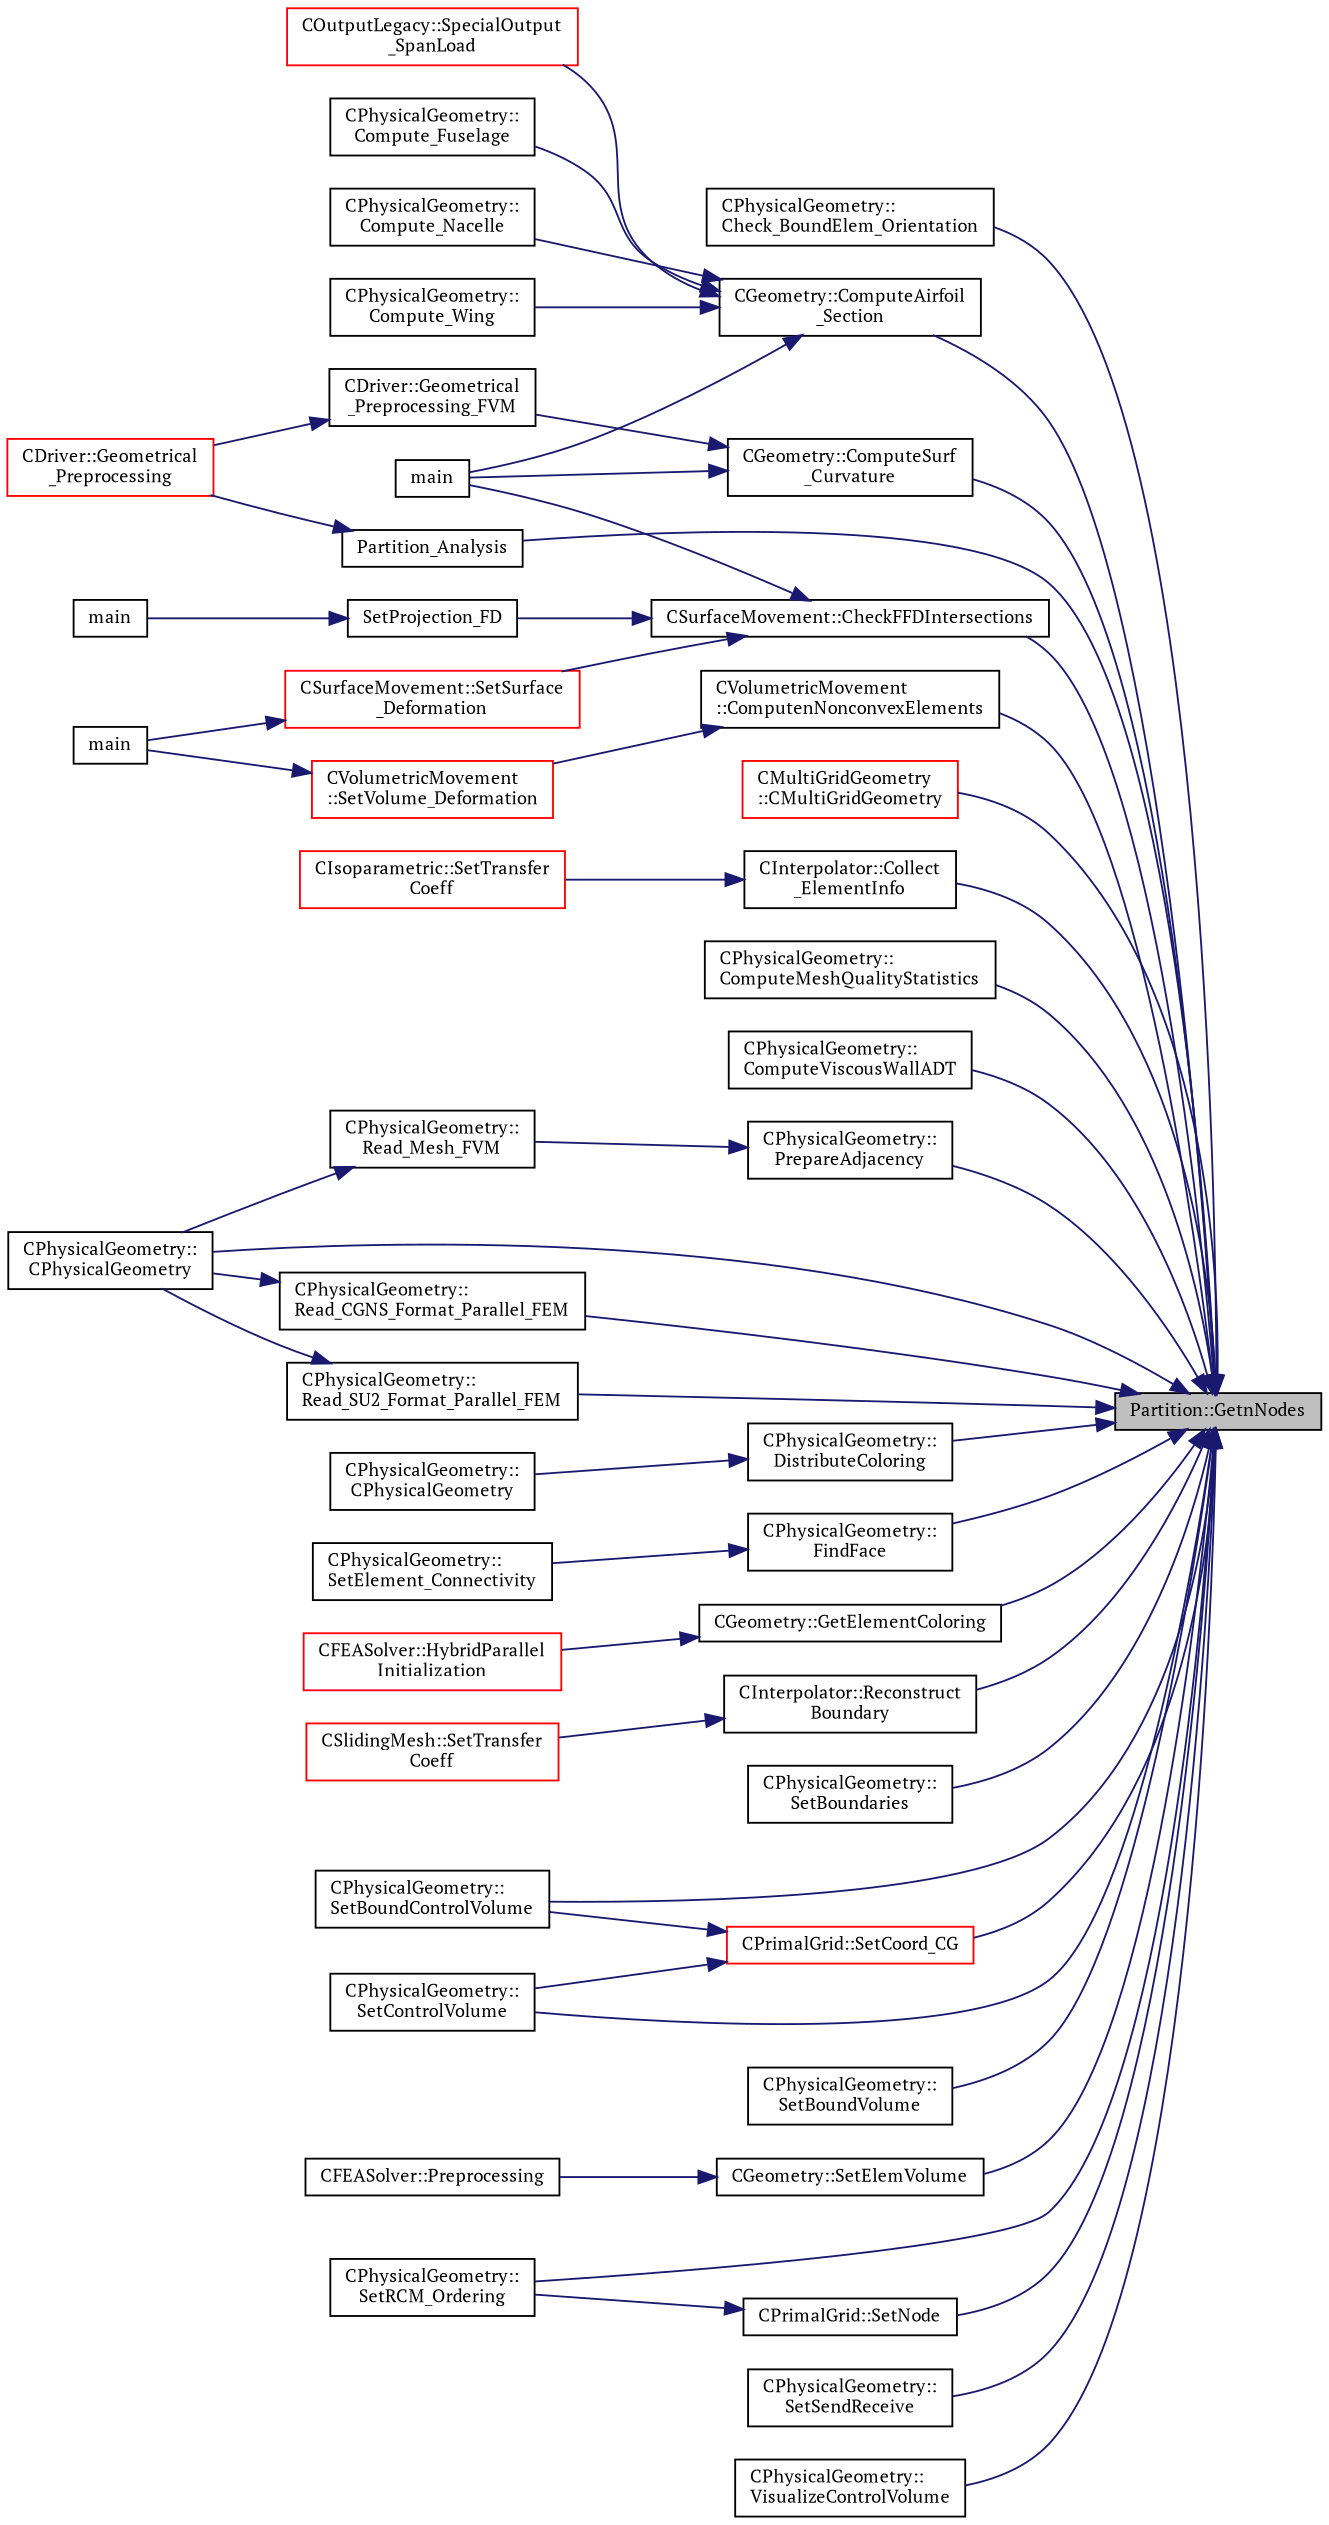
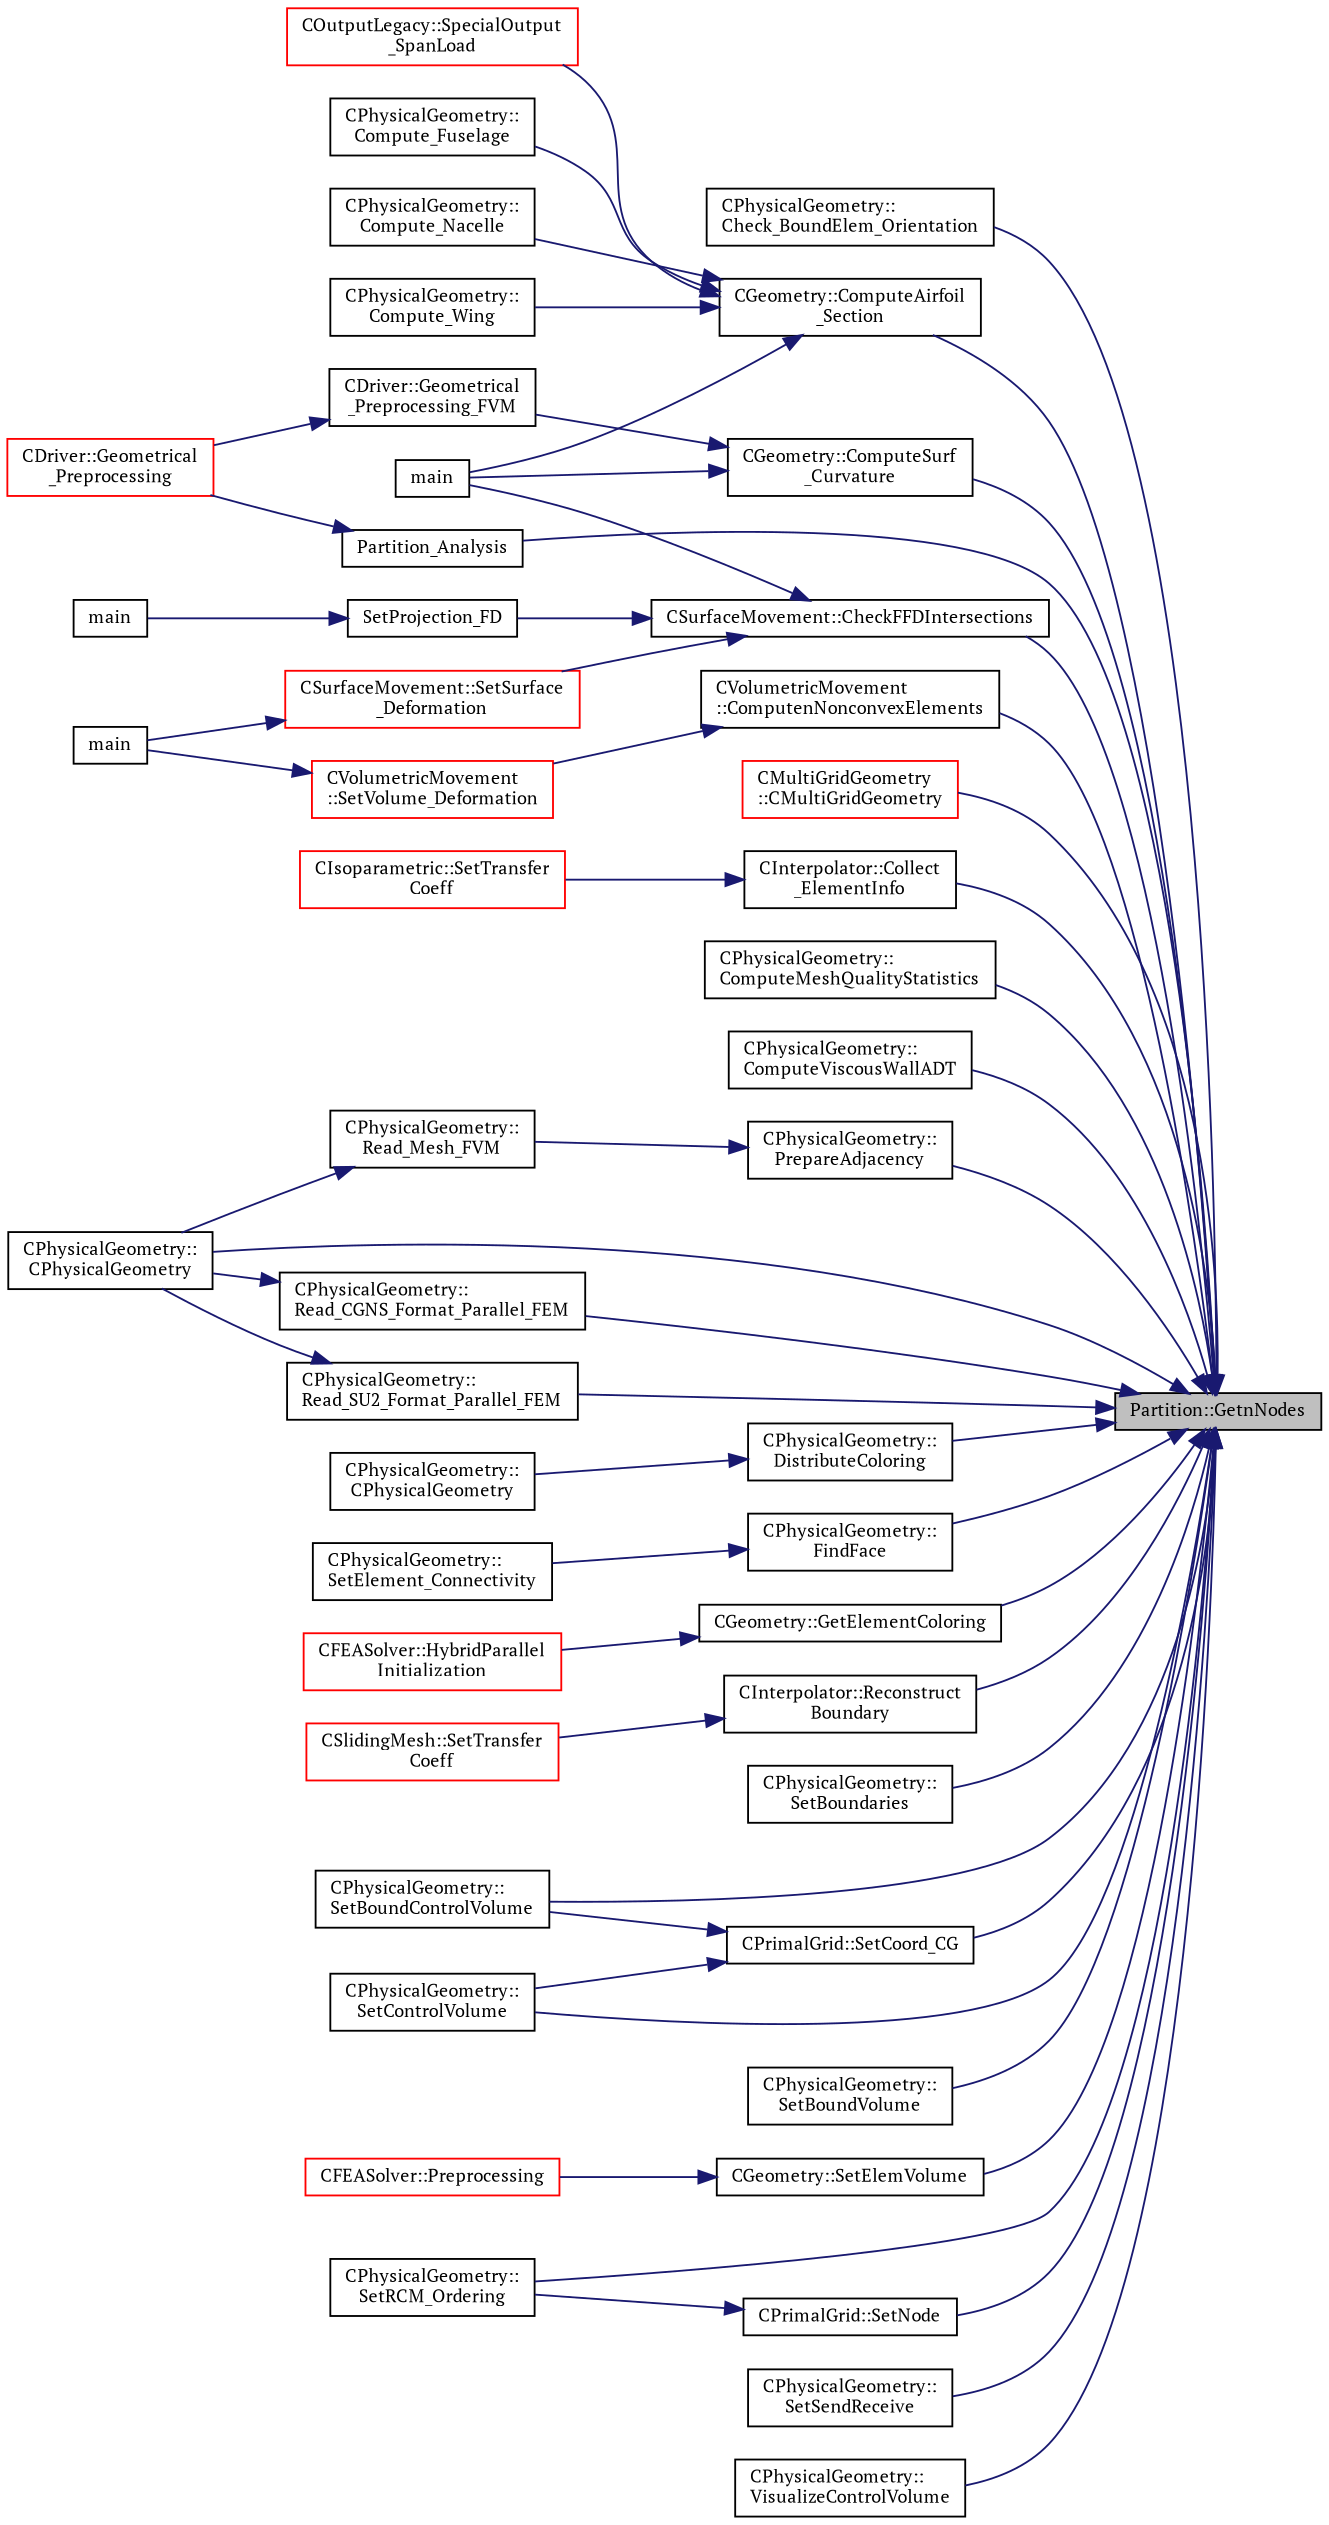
node "CPrimalGrid::SetCoord_CG": color red -> black
node "CFEASolver::Preprocessing": color black -> red
